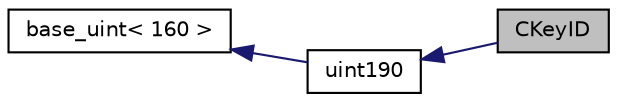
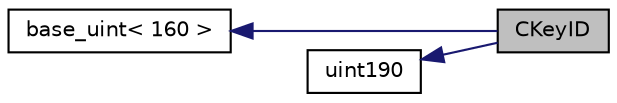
edge "uint190" -> "base_uint< 160 >": now "CKeyID" -> "base_uint< 160 >"
